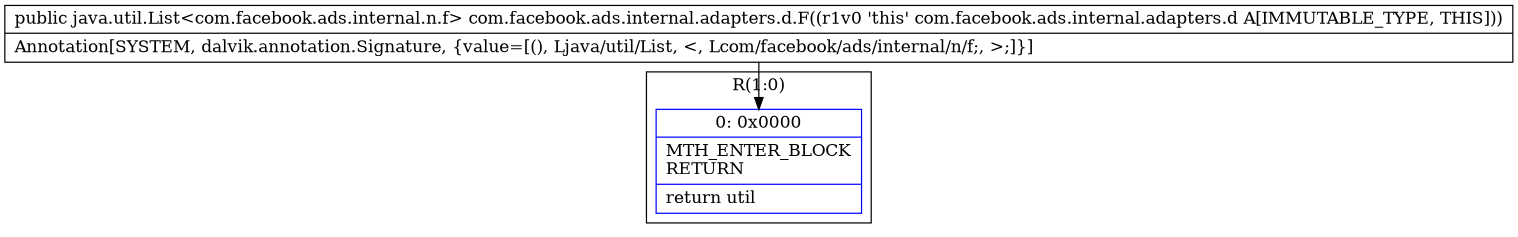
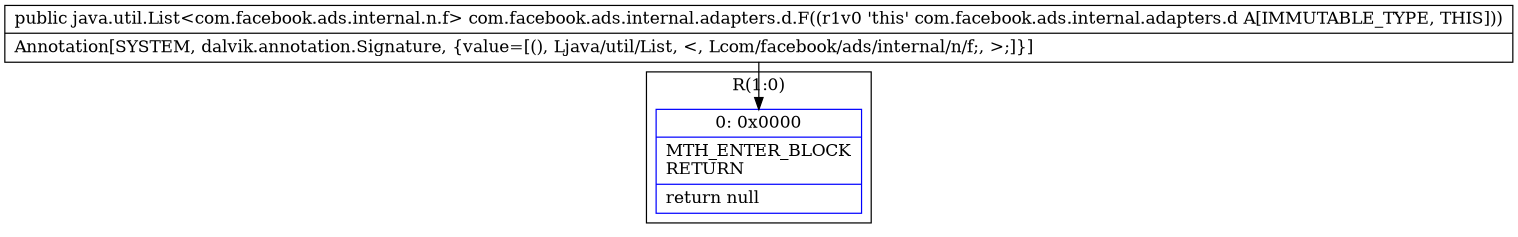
node "0: 0x0000": text "return util" -> "return null"
